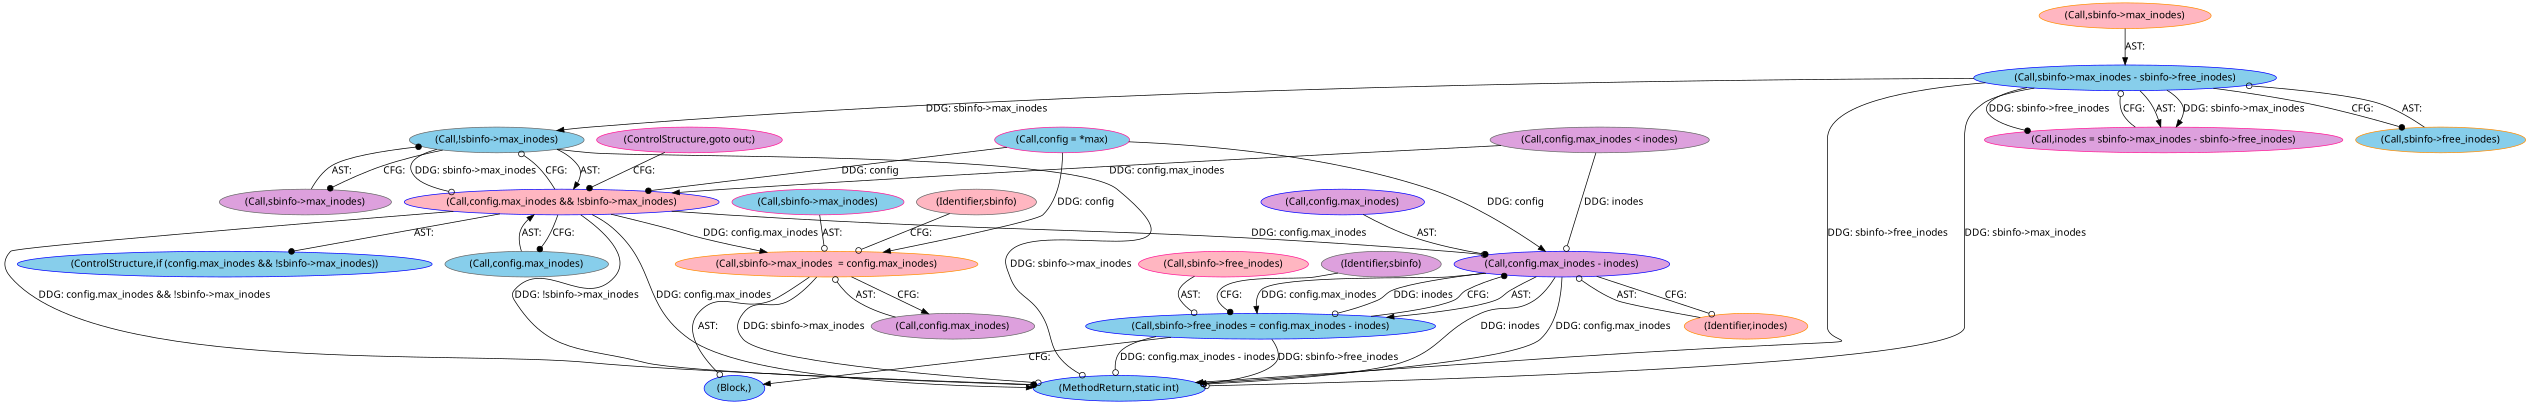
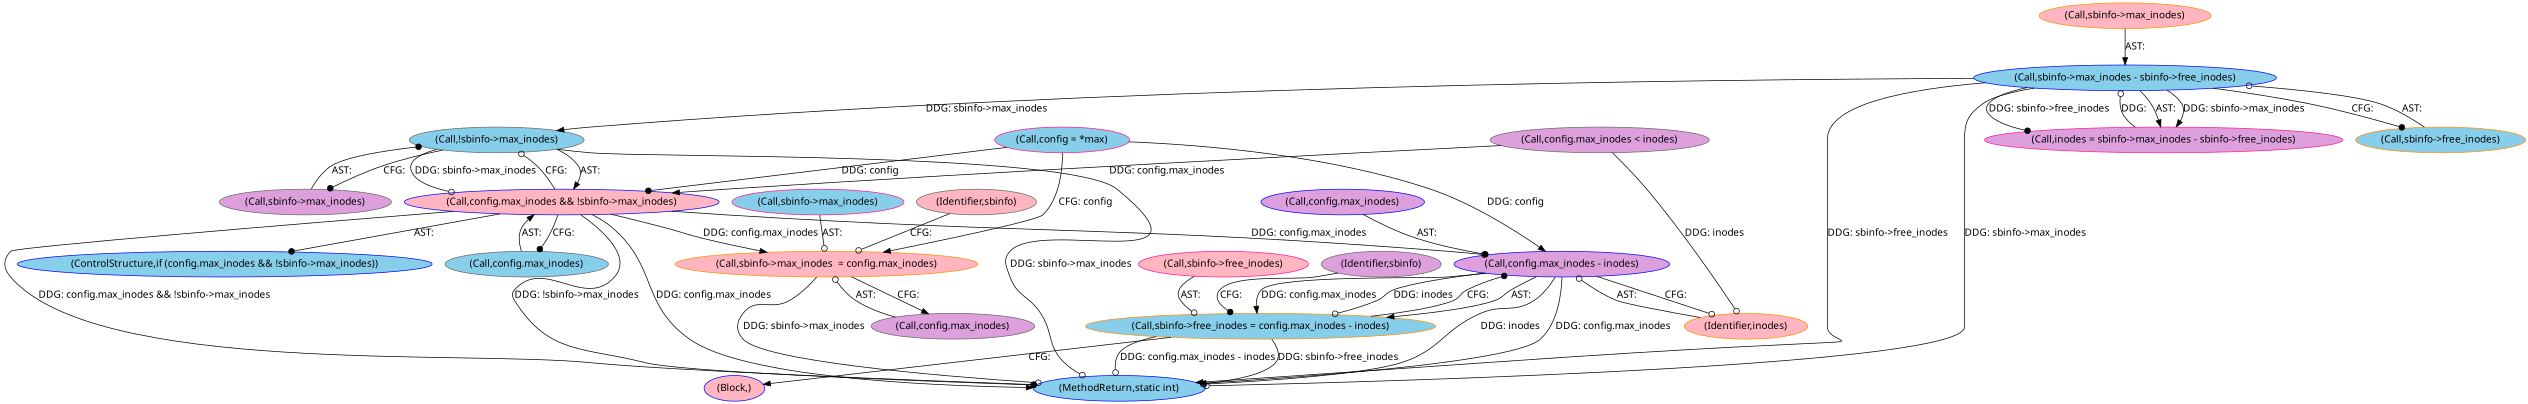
edge "(Call,inodes = sbinfo->max_inodes - sbinfo->free_inodes)" -> "(Call,sbinfo->max_inodes - sbinfo->free_inodes)": label "CFG: " -> "DDG: "
node "(ControlStructure,goto out;)": removed
edge "(Call,config.max_inodes < inodes)" -> "(Call,config.max_inodes - inodes)": now "(Call,config.max_inodes < inodes)" -> "(Identifier,inodes)"
edge "(Call,config = *max)" -> "(Call,sbinfo->max_inodes  = config.max_inodes)": label "DDG: config" -> "CFG: config"
edge "(Call,sbinfo->max_inodes  = config.max_inodes)" -> "(Block,)": removed, label "AST:"
node "(Call,sbinfo->free_inodes = config.max_inodes - inodes)": color blue -> darkorange
node "(Block,)": fillcolor skyblue -> lightpink
